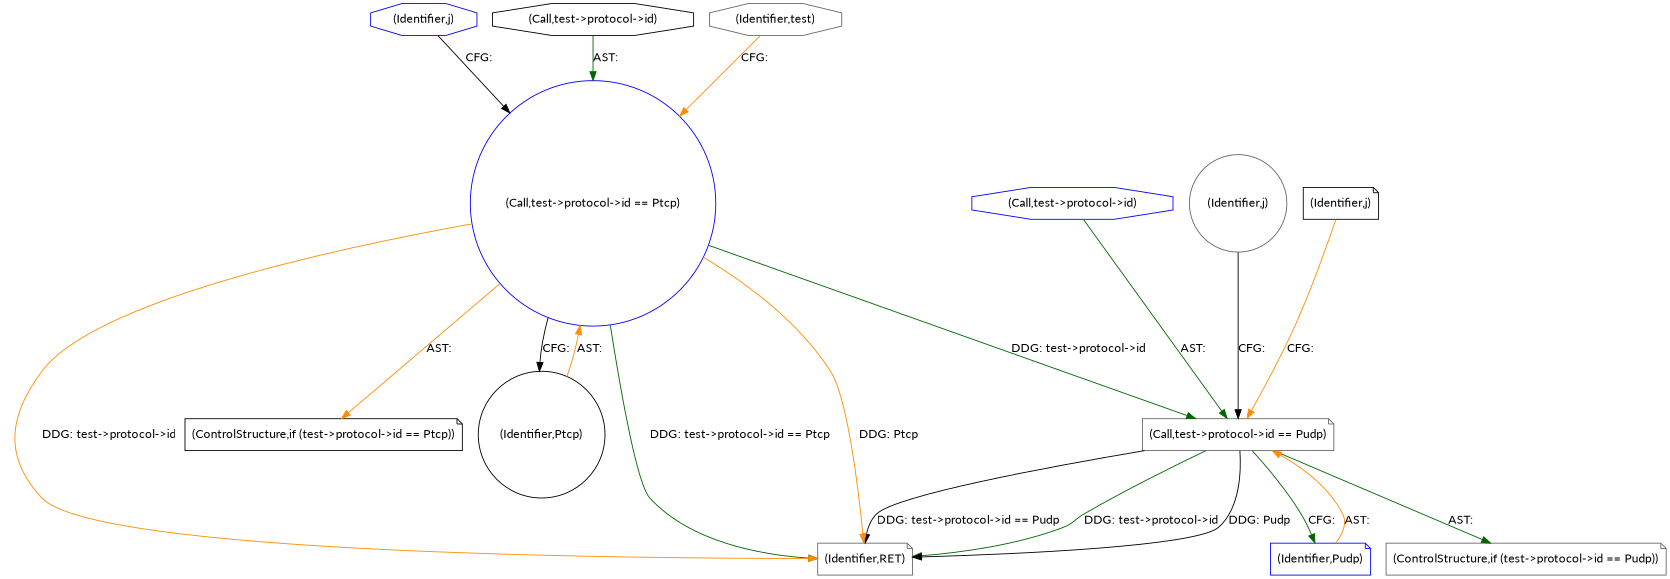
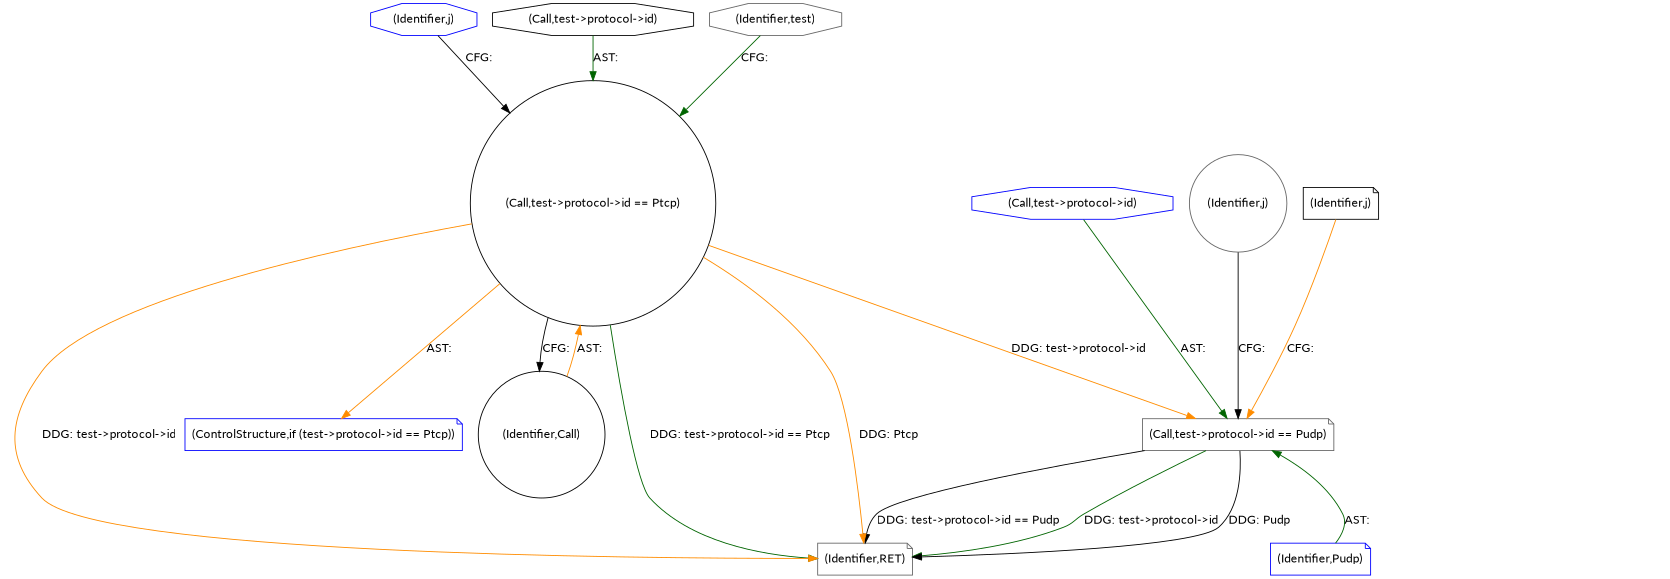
edge "(Identifier,test)" -> "(Call,test->protocol->id == Ptcp)": color darkorange -> darkgreen
node "(Call,test->protocol->id == Ptcp)": color blue -> black
edge "(Call,test->protocol->id == Ptcp)" -> "(Call,test->protocol->id == Pudp)": color darkgreen -> darkorange
node "(ControlStructure,if (test->protocol->id == Ptcp))": color black -> blue
node "(Identifier,Ptcp)": label "(Identifier,Ptcp)" -> "(Identifier,Call)"
edge "(Call,test->protocol->id == Pudp)" -> "(Identifier,Pudp)": removed, label "CFG:"
edge "(Identifier,Pudp)" -> "(Call,test->protocol->id == Pudp)": color darkorange -> darkgreen
node "(ControlStructure,if (test->protocol->id == Pudp))": removed
